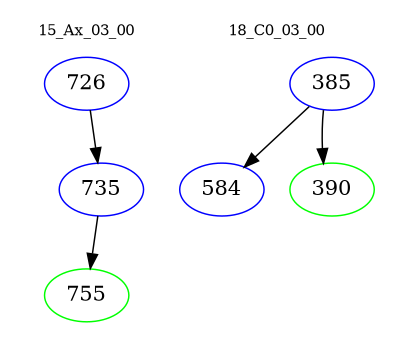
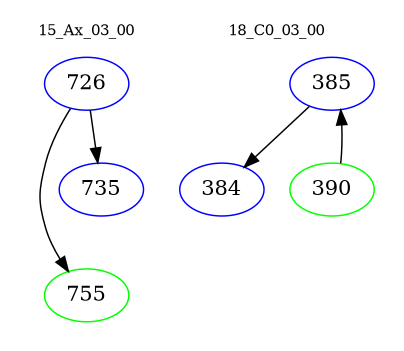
edge "385" -> "390": reversed
node "584": label "584" -> "384"
edge "735" -> "755": now "726" -> "755"
